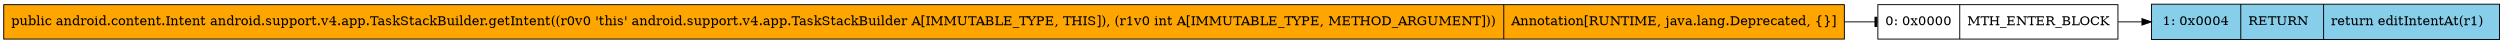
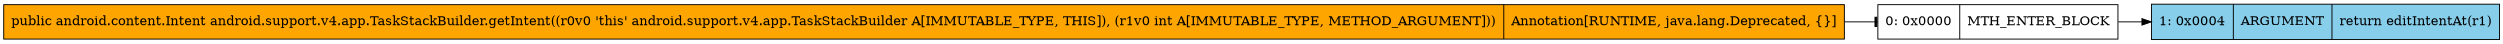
node "1: 0x0004": text "RETURN" -> "ARGUMENT"
